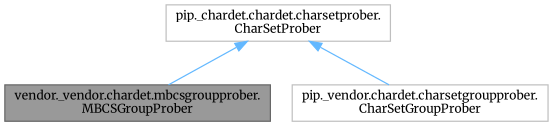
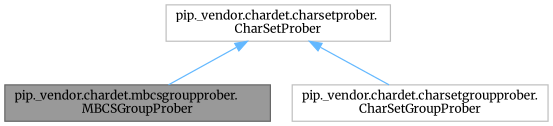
node "pip._chardet.chardet.charsetprober. CharSetProber": label "pip._chardet.chardet.charsetprober. CharSetProber" -> "pip._vendor.chardet.charsetprober. CharSetProber"
node "vendor._vendor.chardet.mbcsgroupprober. MBCSGroupProber": label "vendor._vendor.chardet.mbcsgroupprober. MBCSGroupProber" -> "pip._vendor.chardet.mbcsgroupprober. MBCSGroupProber"
